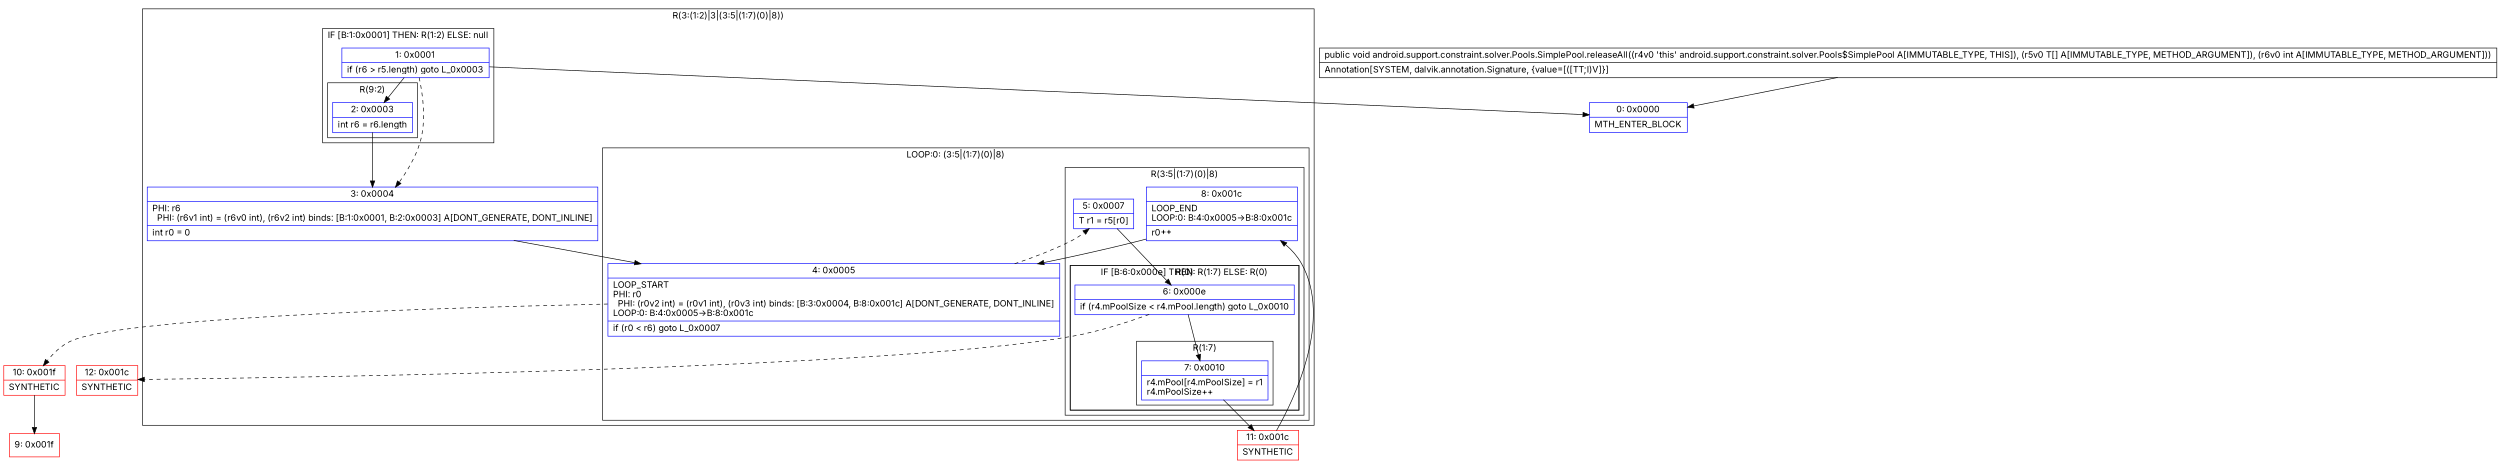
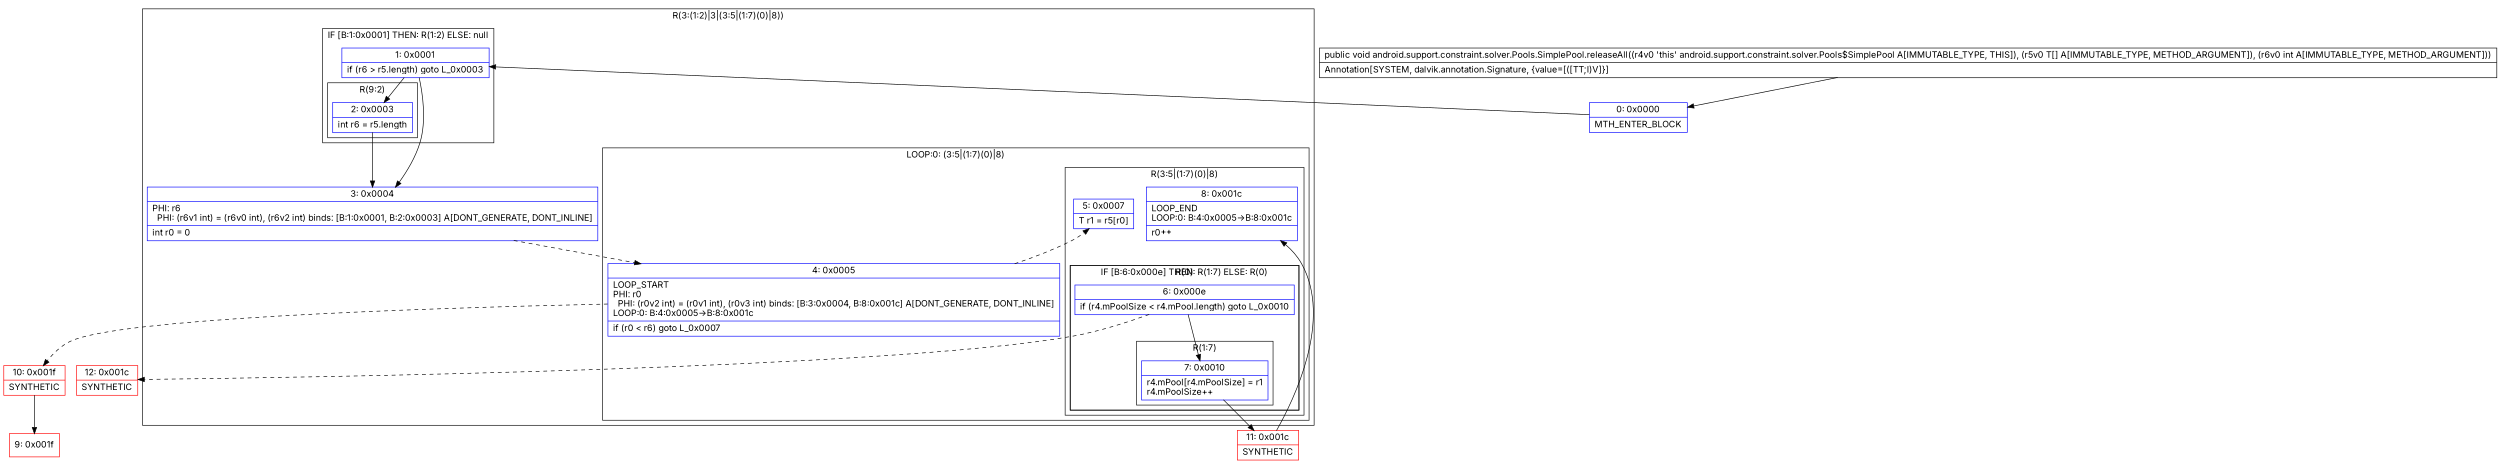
edge "1: 0x0001" -> "0: 0x0000": reversed
node "2: 0x0003": text "int r6 = r6.length" -> "int r6 = r5.length"
edge "1: 0x0001" -> "3: 0x0004": style dashed -> solid
edge "8: 0x001c" -> "4: 0x0005": removed
edge "3: 0x0004" -> "4: 0x0005": style solid -> dashed
edge "5: 0x0007" -> "6: 0x000e": removed
